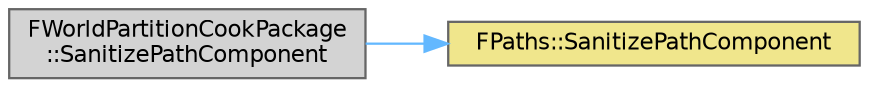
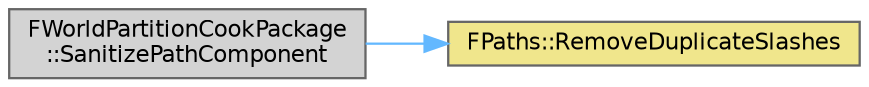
node "FPaths::SanitizePathComponent": label "FPaths::SanitizePathComponent" -> "FPaths::RemoveDuplicateSlashes"
